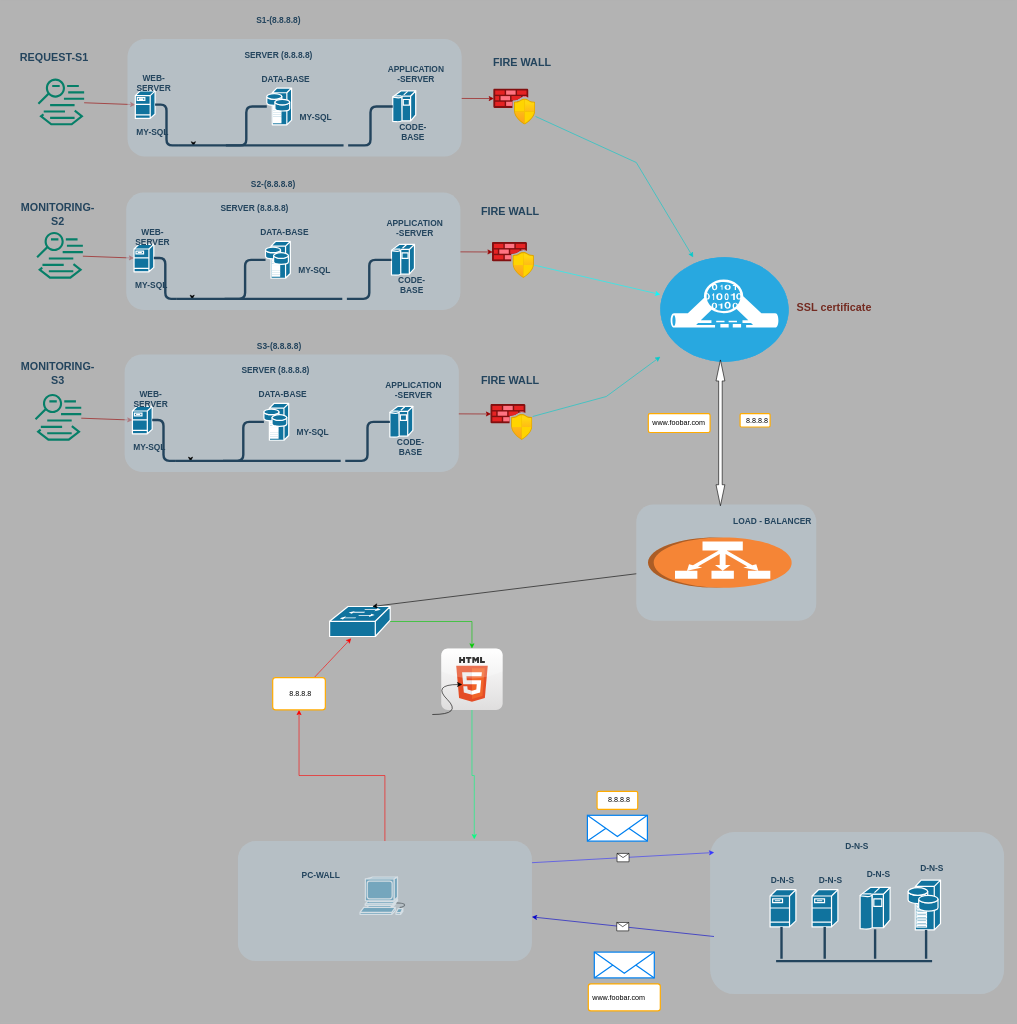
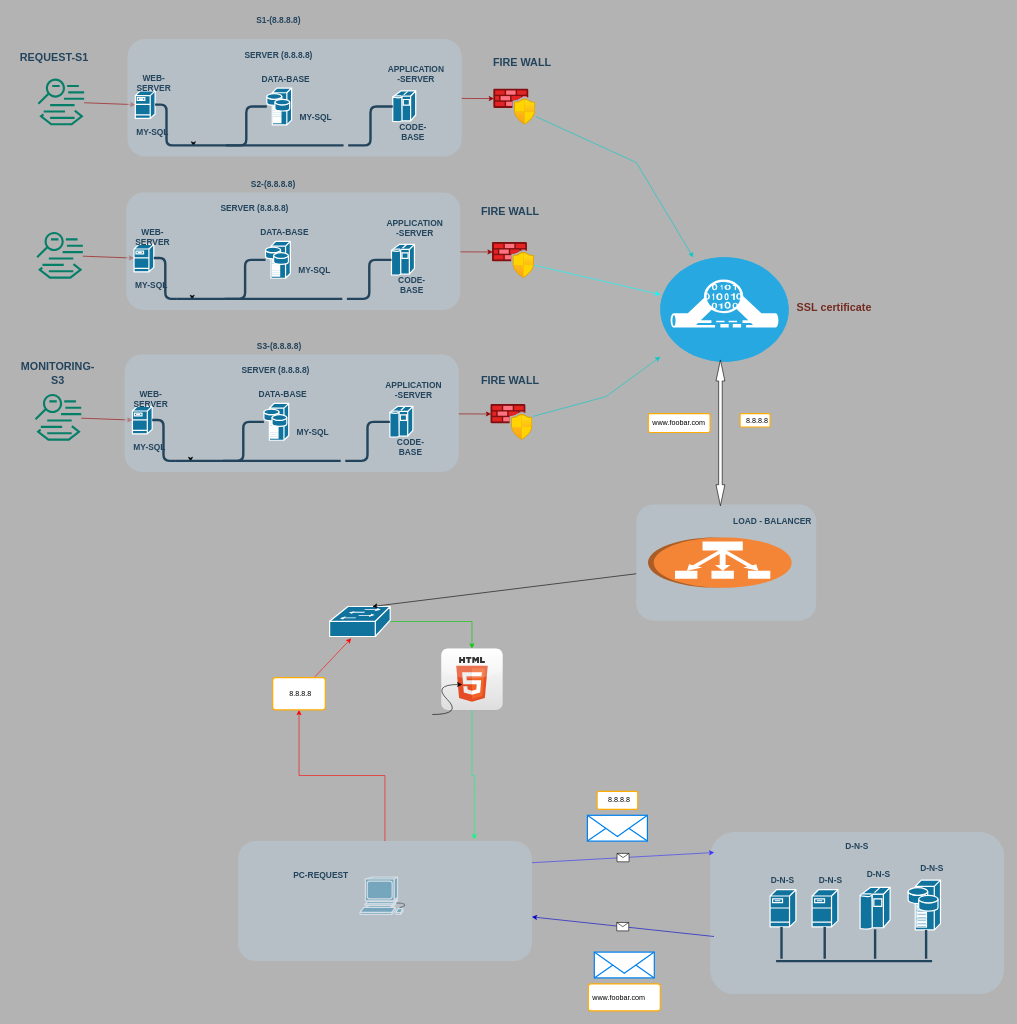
node "MONITORING-S2": removed
node "PC-WALL": label "PC-WALL" -> "PC-REQUEST"
